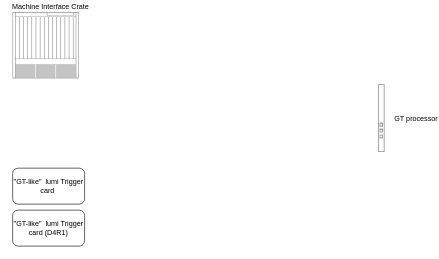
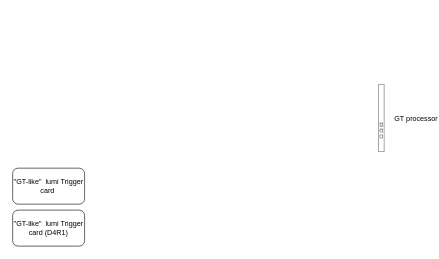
node "Machine Interface Crate": removed
